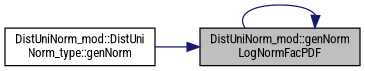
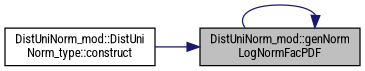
node "DistUniNorm_mod::DistUni Norm_type::genNorm": label "DistUniNorm_mod::DistUni Norm_type::genNorm" -> "DistUniNorm_mod::DistUni Norm_type::construct"
